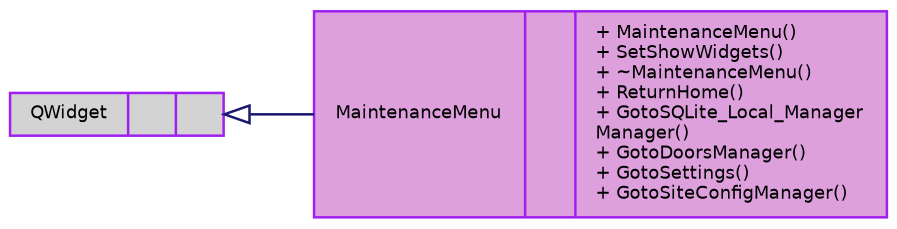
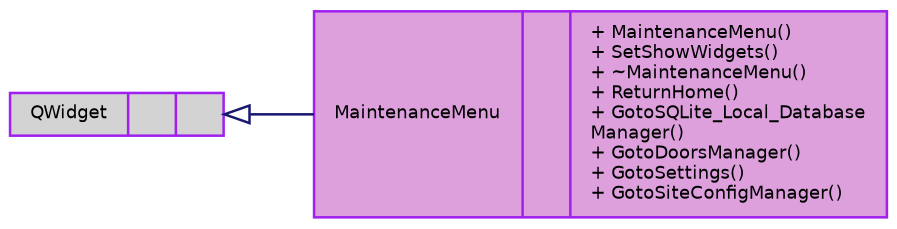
node "MaintenanceMenu": text "+ GotoSQLite_Local_Manager" -> "+ GotoSQLite_Local_Database"
